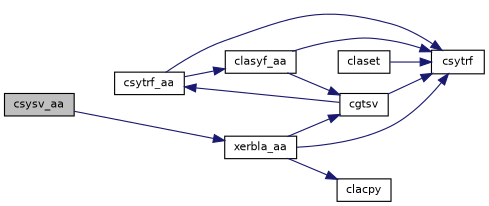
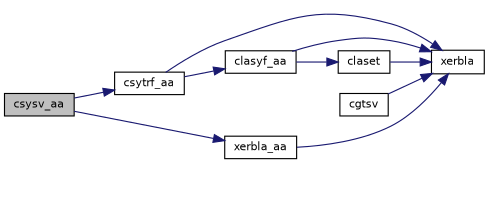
node "csytrf": label "csytrf" -> "xerbla"
edge "clasyf_aa" -> "cgtsv": now "clasyf_aa" -> "claset"
edge "cgtsv" -> "csytrf_aa": now "csysv_aa" -> "csytrf_aa"
edge "xerbla_aa" -> "cgtsv": removed
node "clacpy": removed
